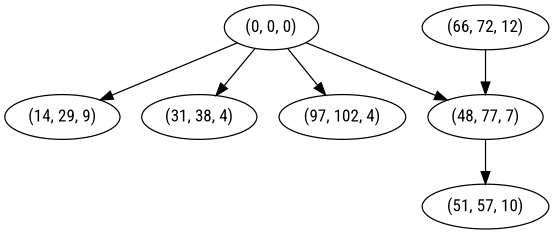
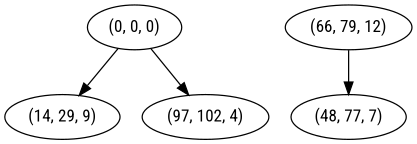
node "(66, 72, 12)": label "(66, 72, 12)" -> "(66, 79, 12)"
edge "(0, 0, 0)" -> "(48, 77, 7)": removed
node "(31, 38, 4)": removed
node "(51, 57, 10)": removed
